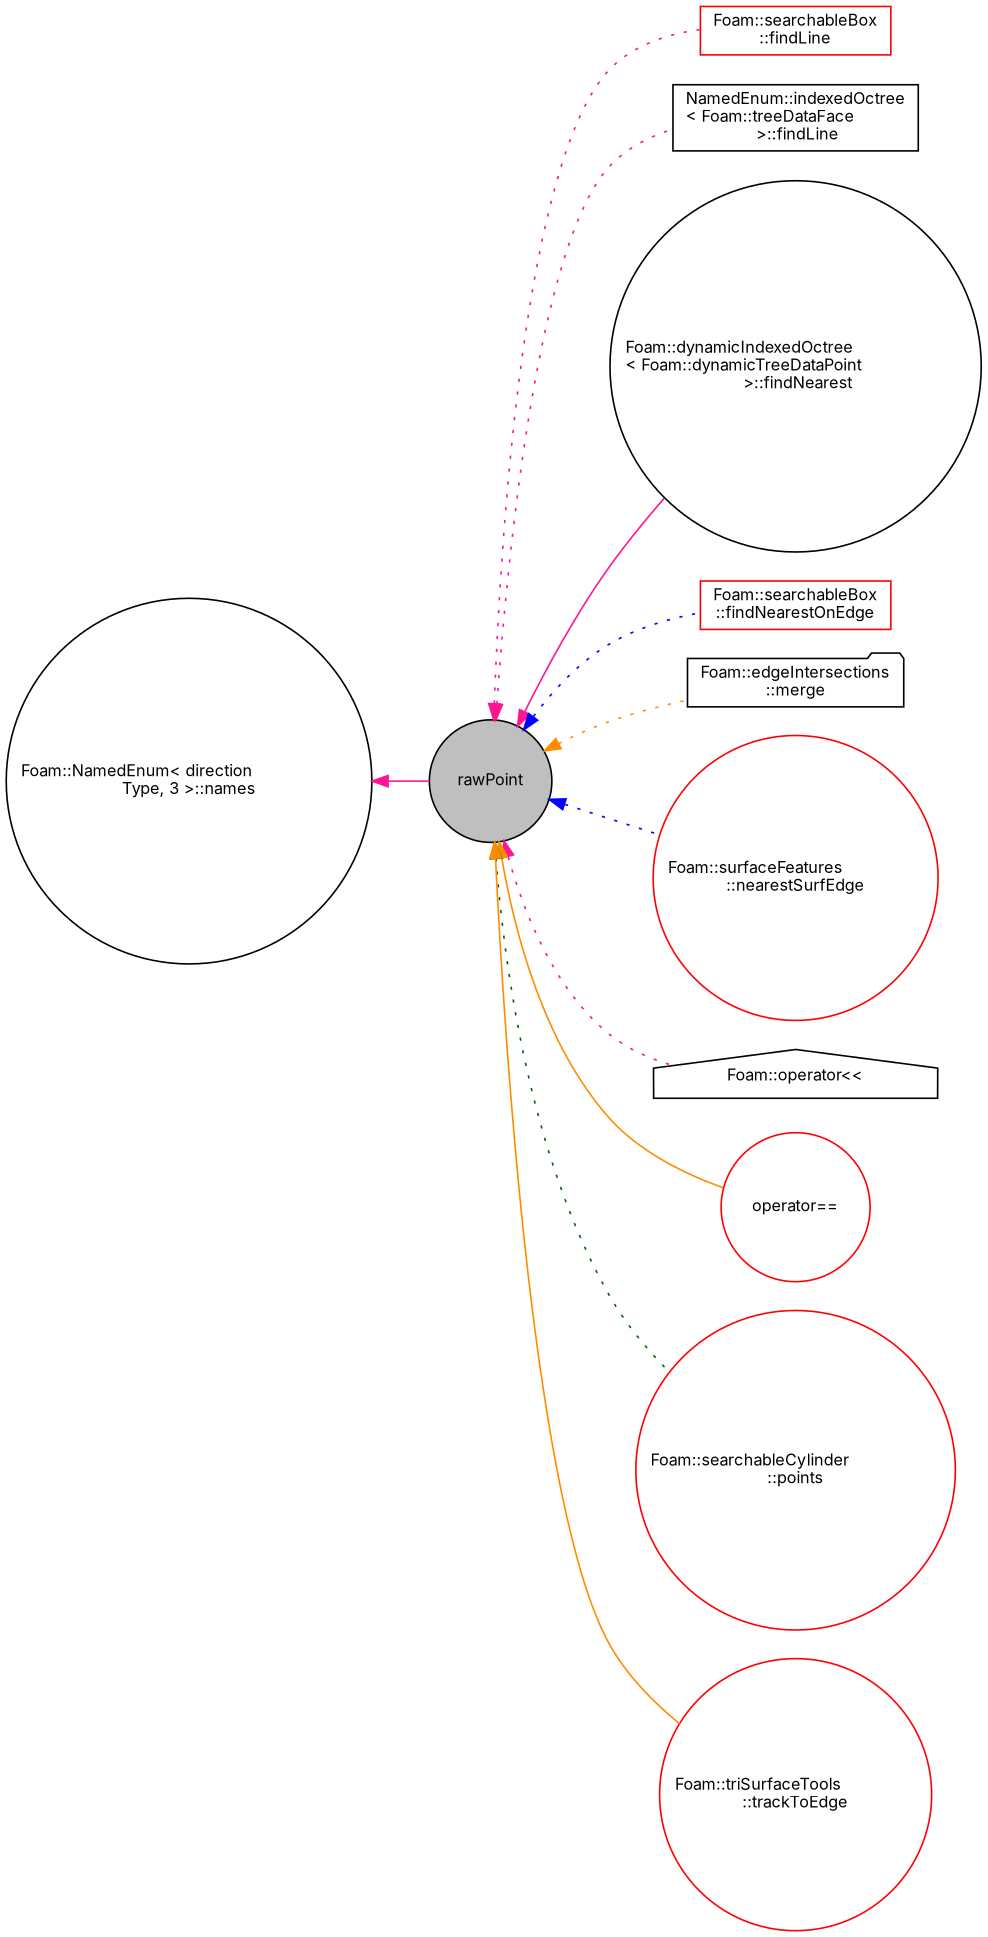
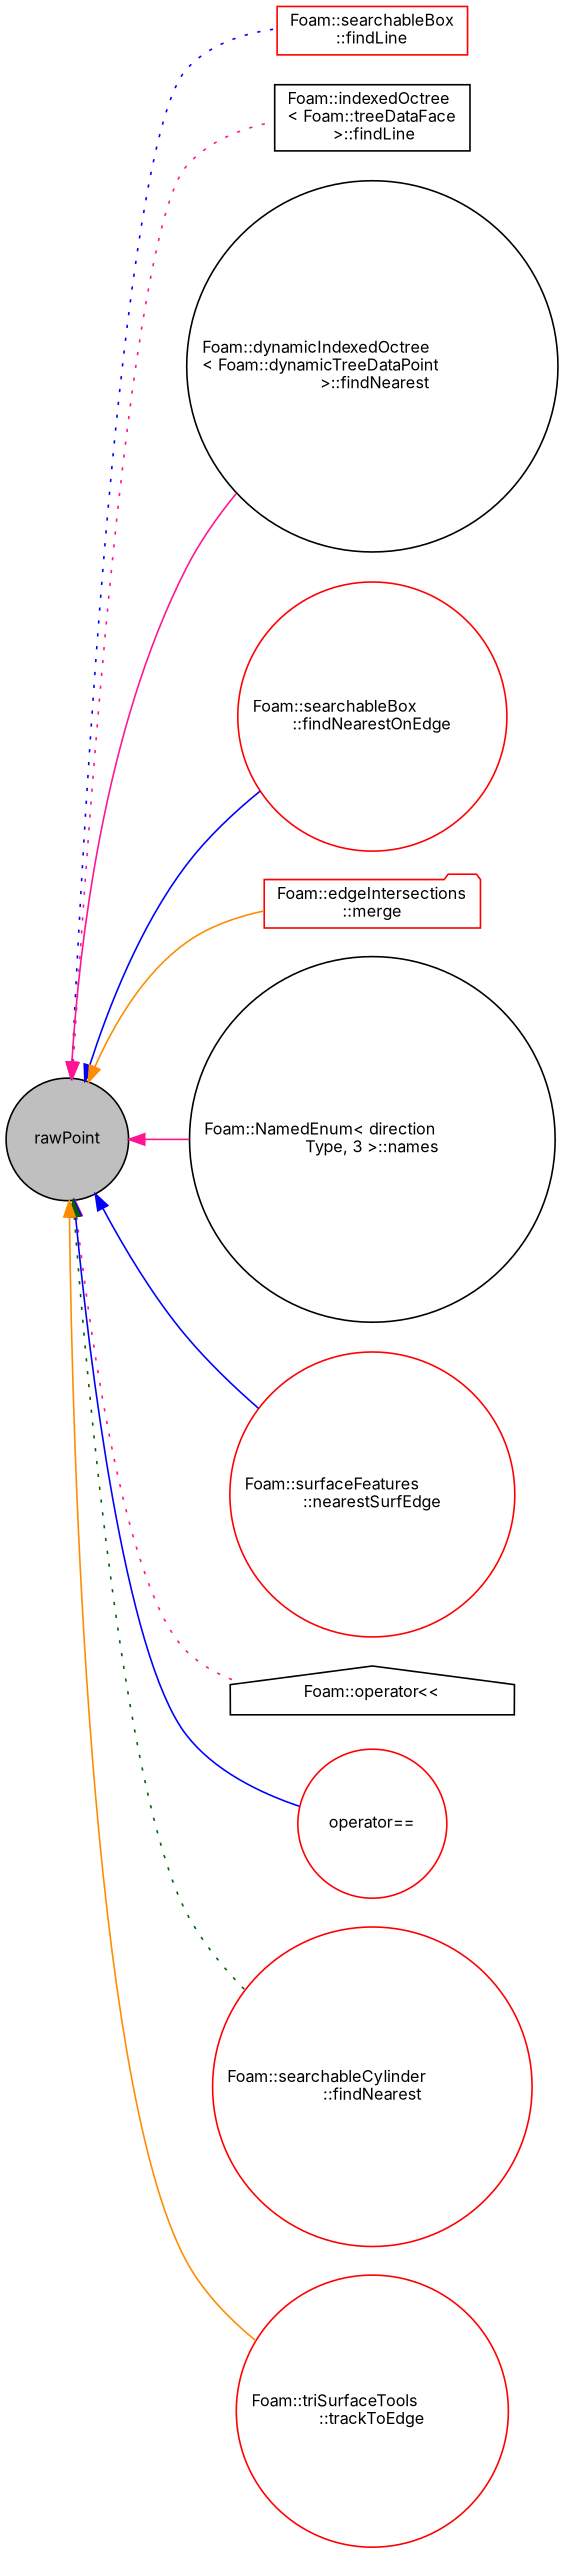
node "NamedEnum::indexedOctree < Foam::treeDataFace >::findLine": label "NamedEnum::indexedOctree < Foam::treeDataFace >::findLine" -> "Foam::indexedOctree < Foam::treeDataFace >::findLine"
edge "Foam::searchableBox ::findLine" -> "rawPoint": color deeppink -> blue
node "Foam::searchableBox ::findNearestOnEdge": shape box -> circle
edge "Foam::searchableBox ::findNearestOnEdge" -> "rawPoint": style dotted -> solid
node "Foam::edgeIntersections ::merge": color black -> red
edge "Foam::edgeIntersections ::merge" -> "rawPoint": style dotted -> solid
edge "rawPoint" -> "Foam::NamedEnum< direction Type, 3 >::names": reversed
edge "Foam::surfaceFeatures ::nearestSurfEdge" -> "rawPoint": style dotted -> solid
edge "operator==" -> "rawPoint": color darkorange -> blue
node "Foam::searchableCylinder ::points": label "Foam::searchableCylinder ::points" -> "Foam::searchableCylinder ::findNearest"
